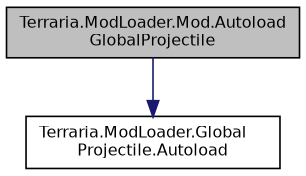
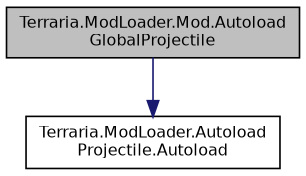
node "Terraria.ModLoader.Global Projectile.Autoload": label "Terraria.ModLoader.Global Projectile.Autoload" -> "Terraria.ModLoader.Autoload Projectile.Autoload"
